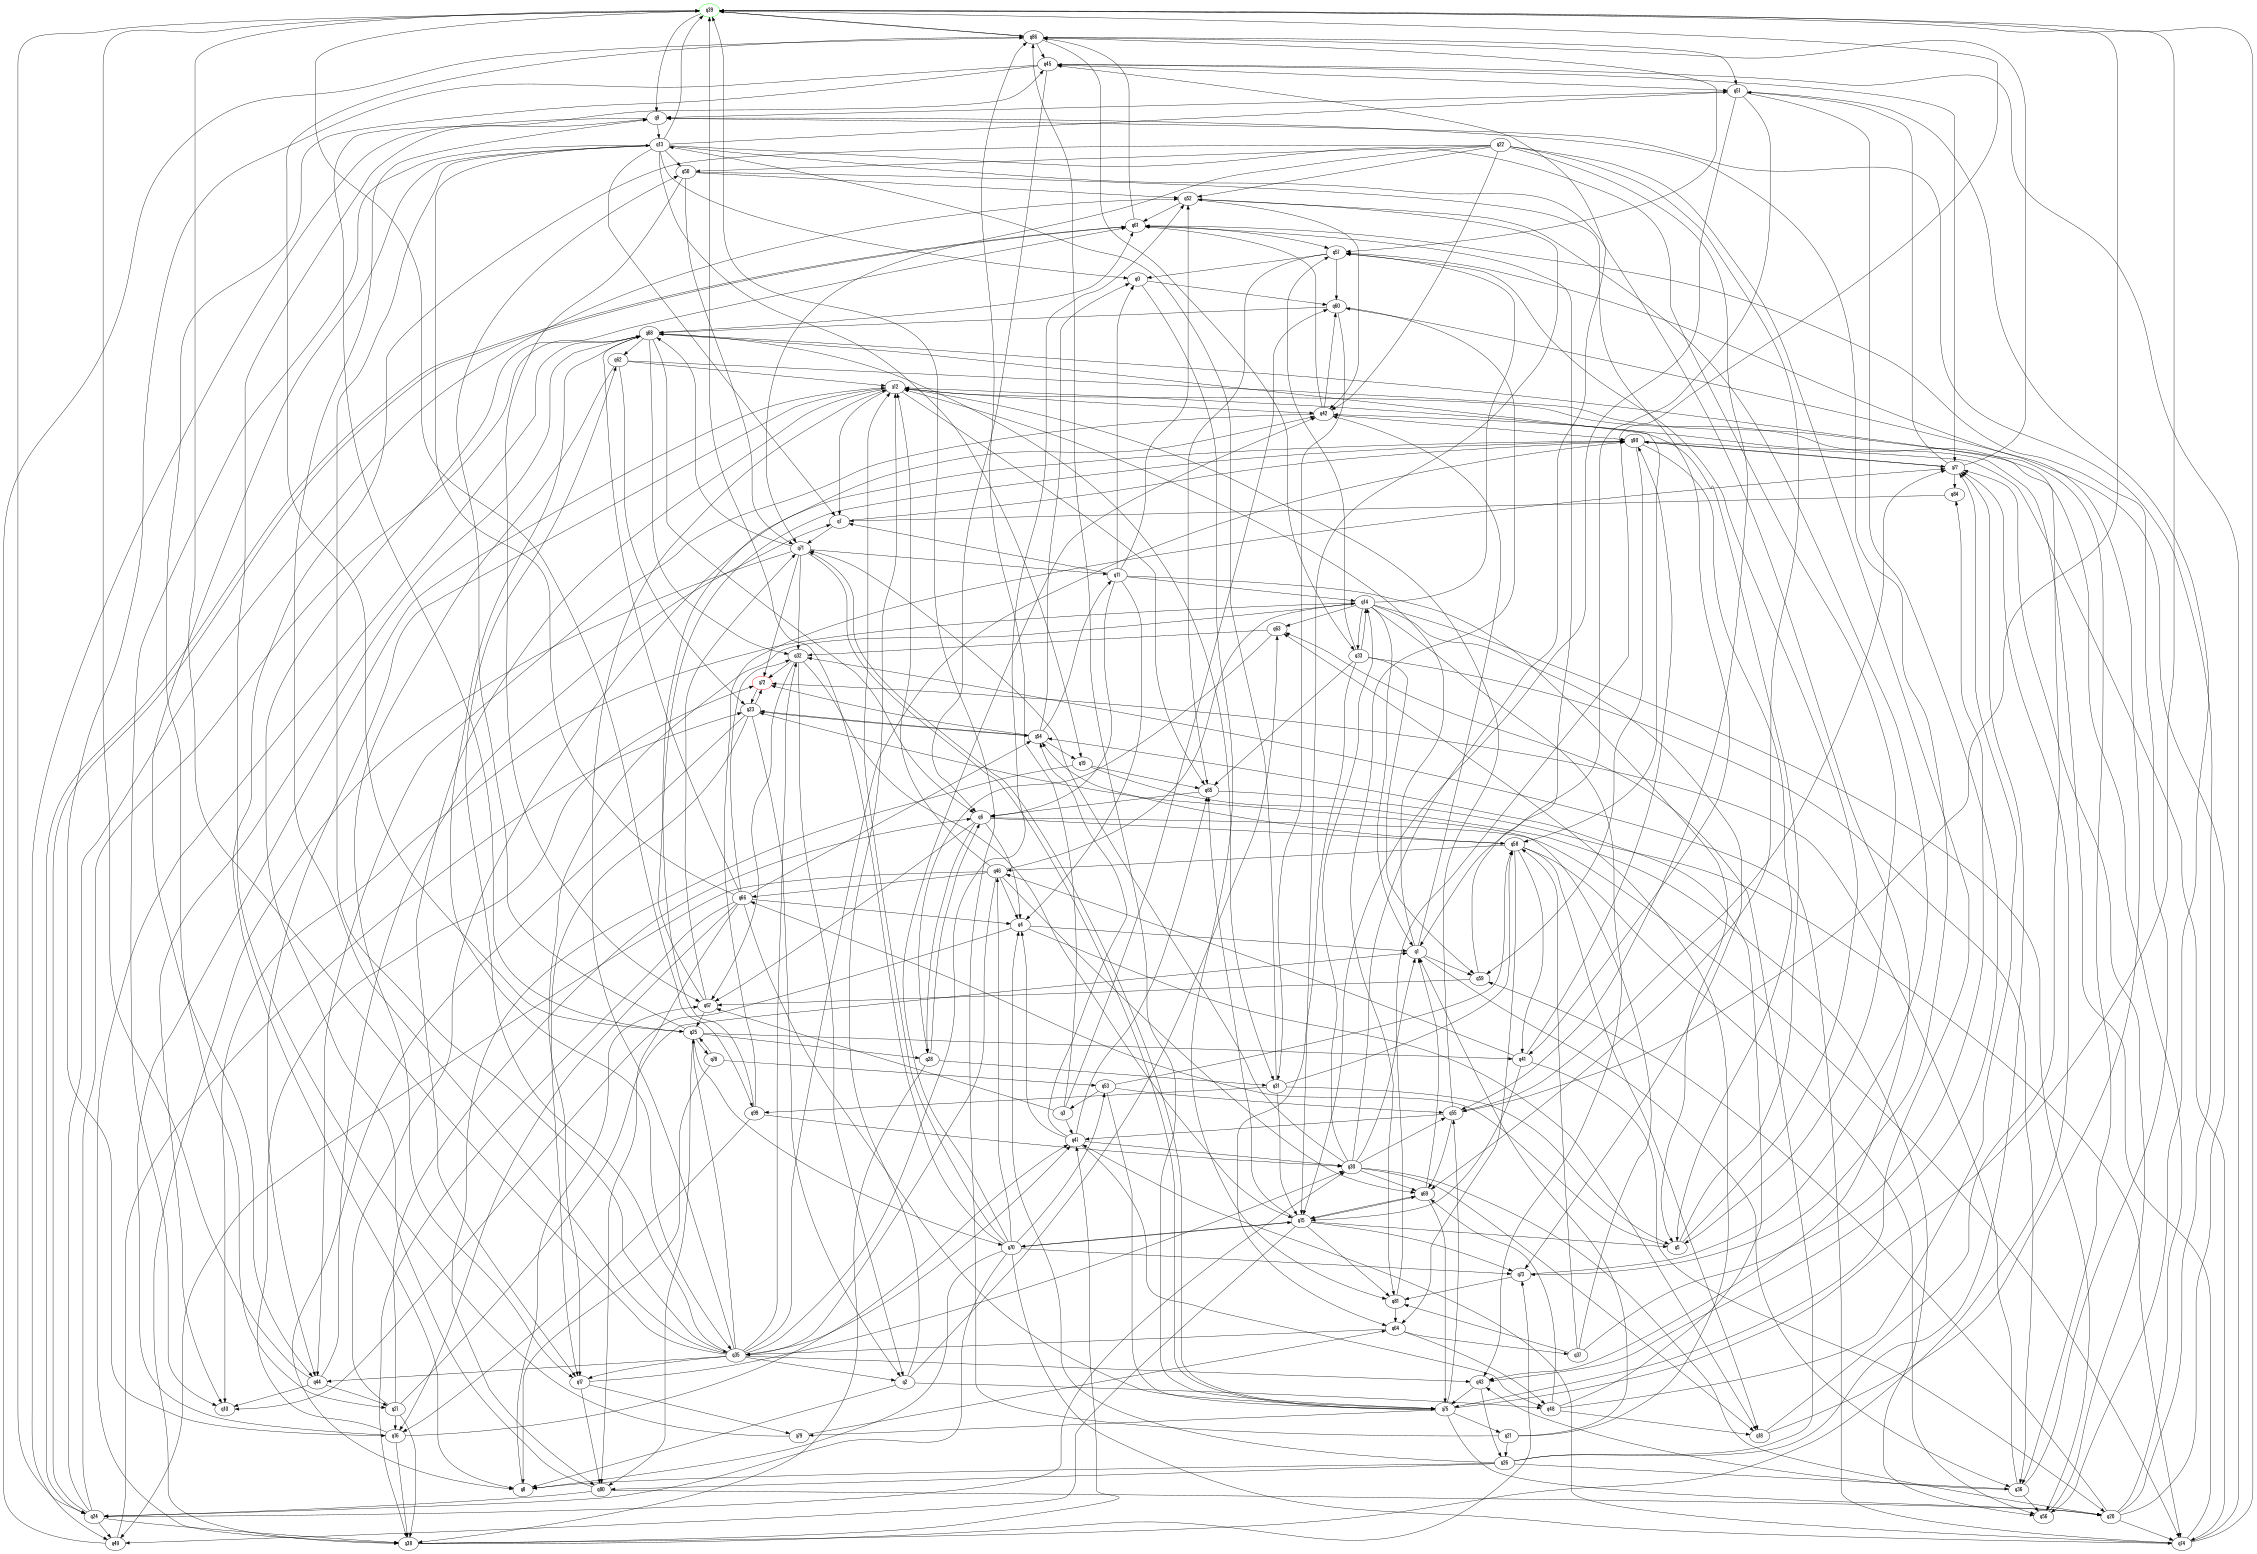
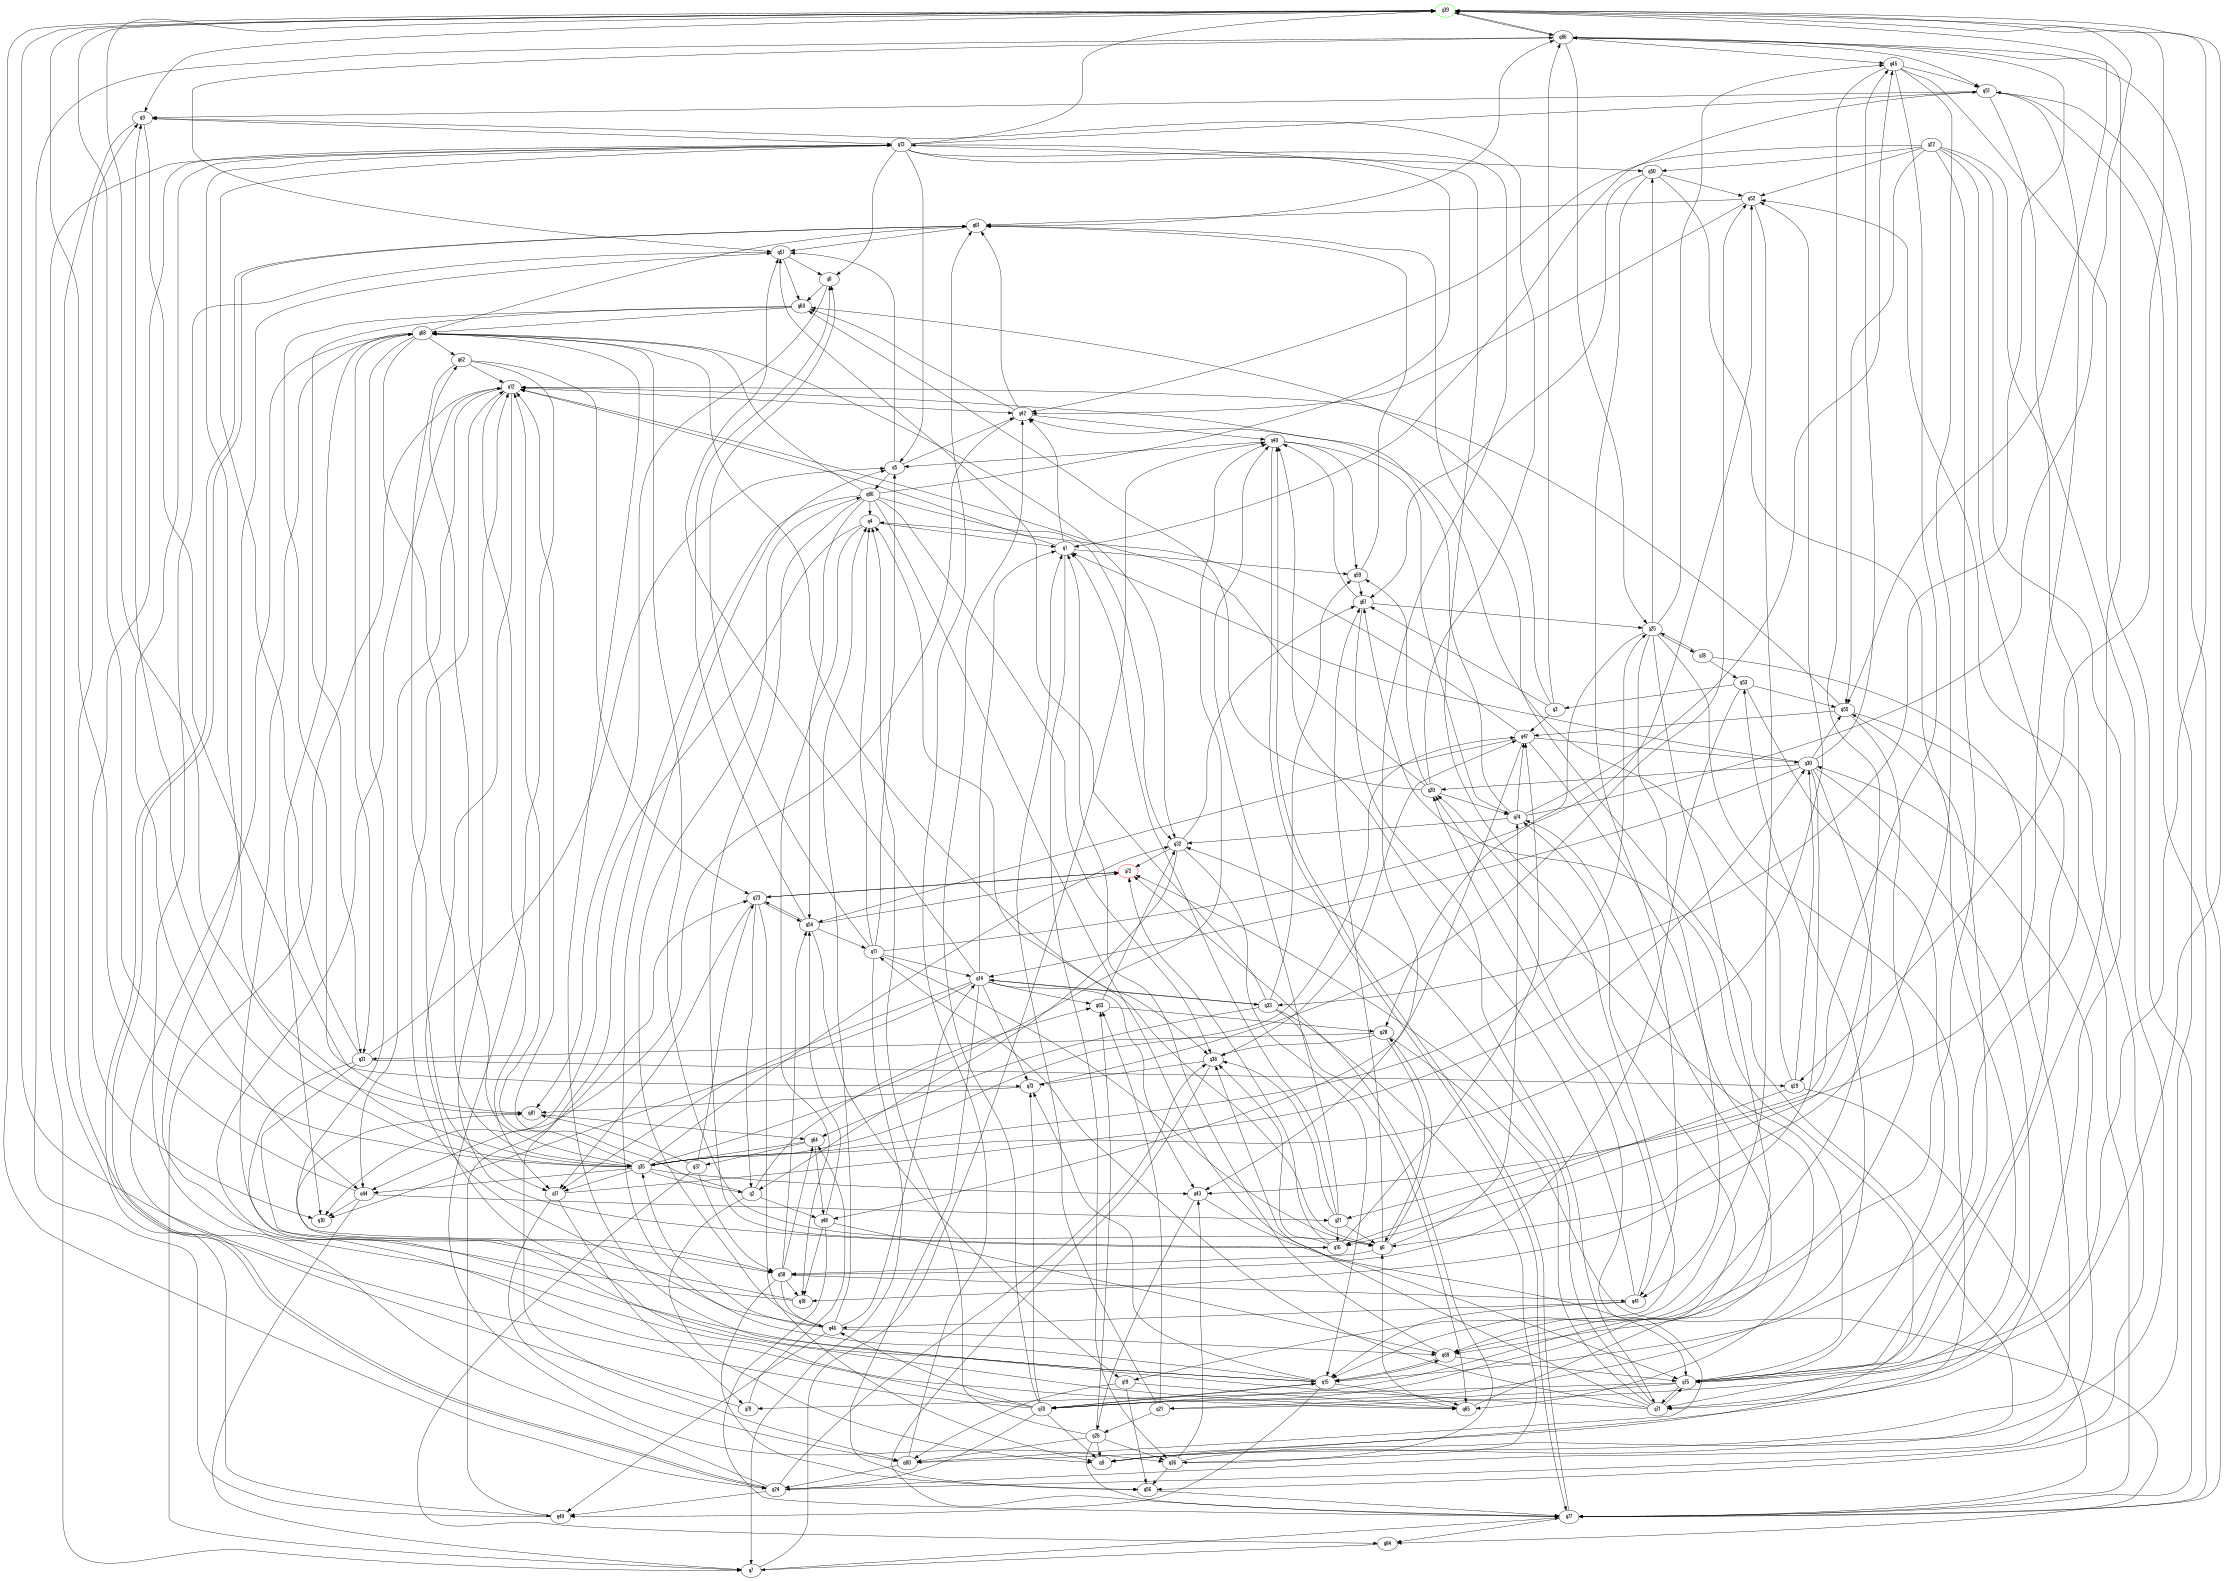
node "q90": label "q90" -> "q40"
edge "q7" -> "q71": now "q7" -> "q77"
node "q99": label "q99" -> "q29"
edge "q28" -> "q84": added
